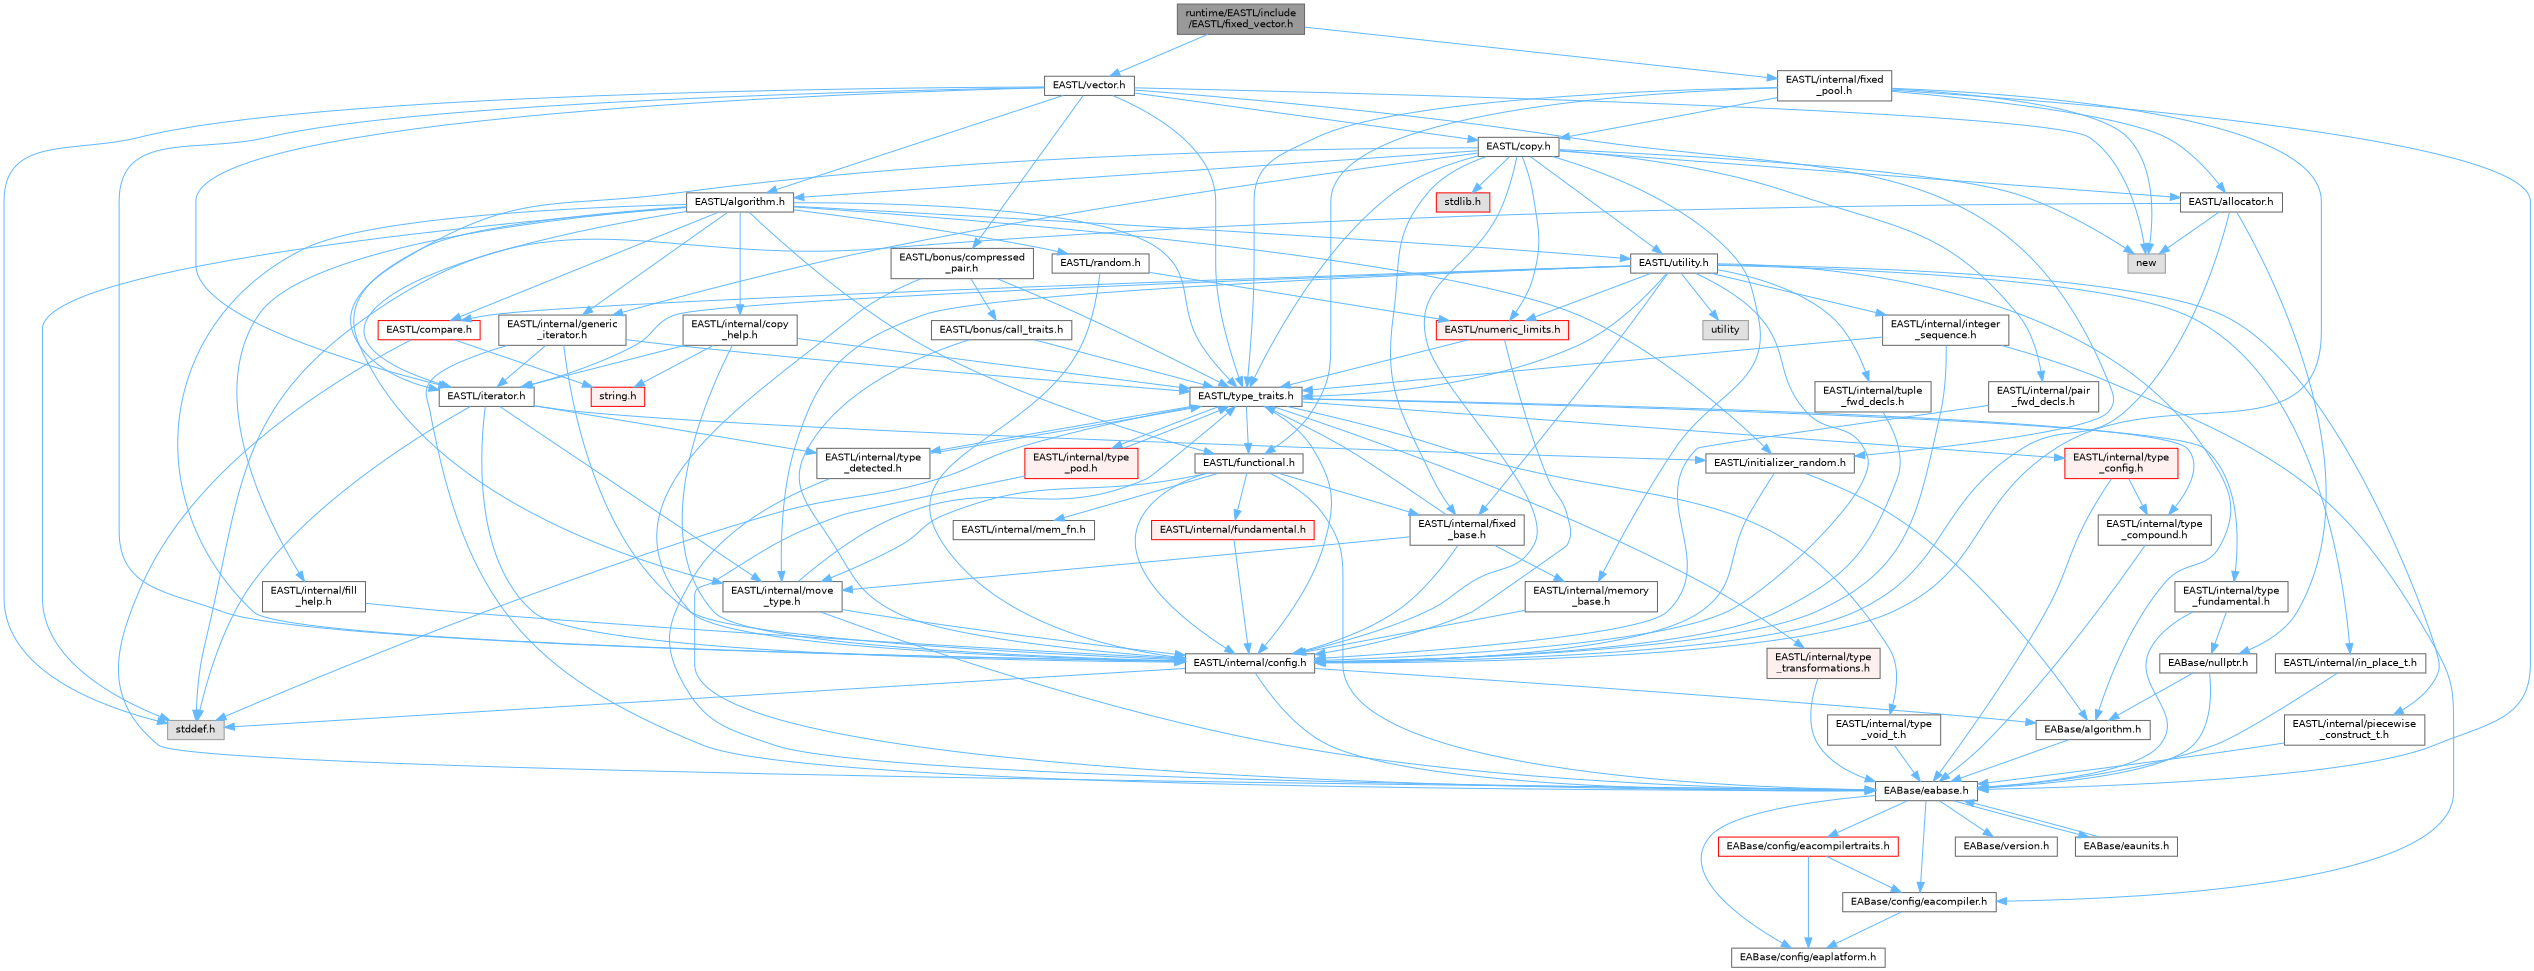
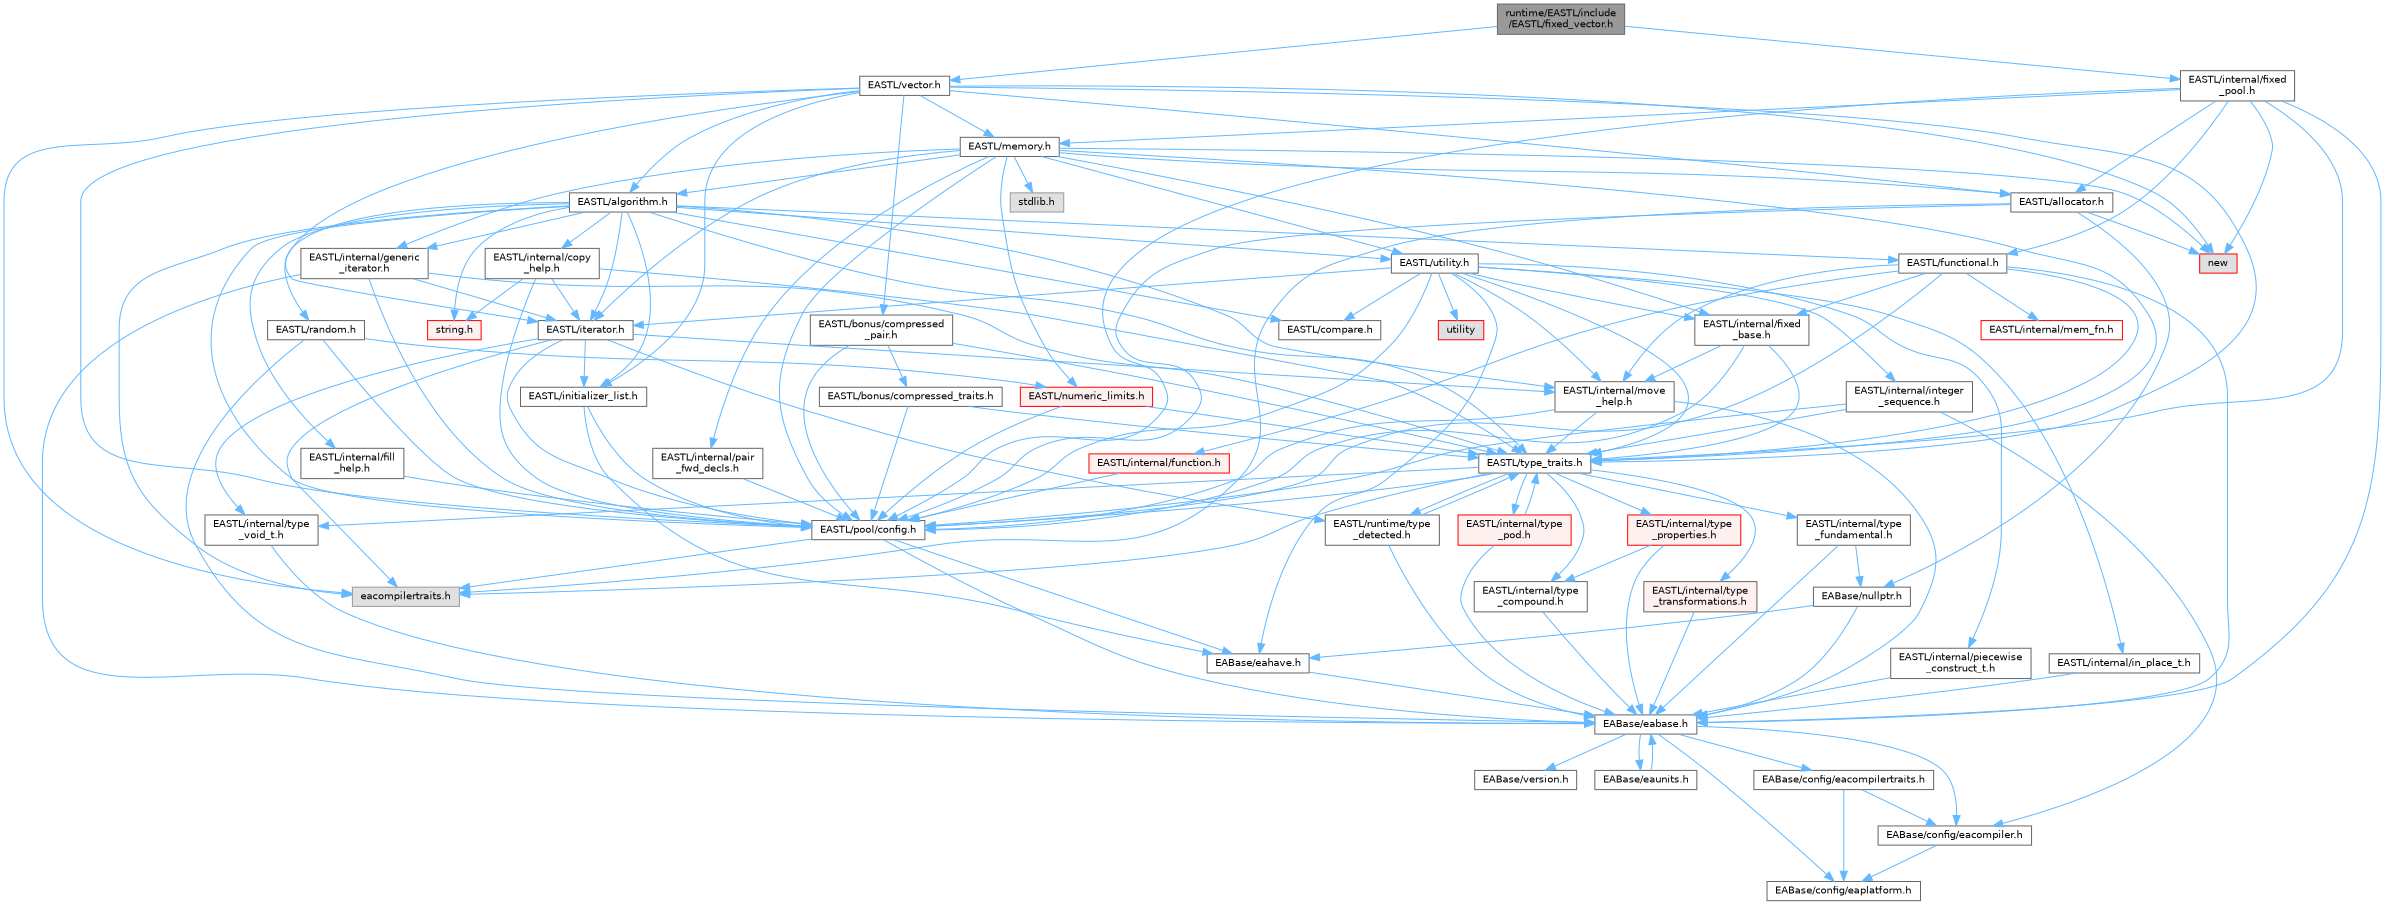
edge "EASTL/vector.h" -> "EASTL/allocator.h": added
node "EASTL/copy.h": label "EASTL/copy.h" -> "EASTL/memory.h"
node "stdlib.h": color red -> grey60
node "new": color grey60 -> red
edge "EASTL/utility.h" -> "EASTL/numeric_limits.h": removed
node "EASTL/compare.h": color red -> grey40
node "EASTL/bonus/call_traits.h": label "EASTL/bonus/call_traits.h" -> "EASTL/bonus/compressed_traits.h"
node "utility": color grey60 -> red
edge "EASTL/compare.h" -> "string.h": now "EASTL/algorithm.h" -> "string.h"
edge "EASTL/iterator.h" -> "EASTL/internal/type _void_t.h": added
node "EASTL/internal/tuple _fwd_decls.h": removed
edge "EASTL/type_traits.h" -> "EASTL/functional.h": reversed
node "EASTL/internal/type _detected.h": label "EASTL/internal/type _detected.h" -> "EASTL/runtime/type _detected.h"
node "EASTL/initializer_random.h": label "EASTL/initializer_random.h" -> "EASTL/initializer_list.h"
node "EASTL/internal/type _config.h": label "EASTL/internal/type _config.h" -> "EASTL/internal/type _properties.h"
node "EASTL/internal/mem_fn.h": color grey40 -> red
node "EASTL/internal/fundamental.h": label "EASTL/internal/fundamental.h" -> "EASTL/internal/function.h"
node "EASTL/internal/move _type.h": label "EASTL/internal/move _type.h" -> "EASTL/internal/move _help.h"
node "EASTL/internal/memory _base.h": removed
node "EASTL/internal/config.h": label "EASTL/internal/config.h" -> "EASTL/pool/config.h"
node "stddef.h": label "stddef.h" -> "eacompilertraits.h"
node "EABase/algorithm.h": label "EABase/algorithm.h" -> "EABase/eahave.h"
edge "EASTL/compare.h" -> "EABase/eabase.h": now "EASTL/random.h" -> "EABase/eabase.h"
node "EABase/config/eacompilertraits.h": color red -> grey40
